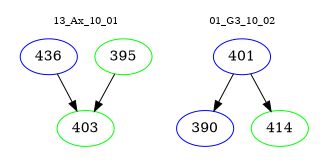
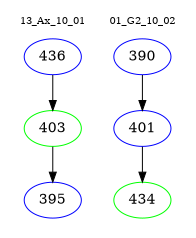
cluster "01_G3_10_02": label "01_G3_10_02" -> "01_G2_10_02"
node "395": color green -> blue
edge "395" -> "403": reversed
edge "401" -> "390": reversed
node "414": label "414" -> "434"
